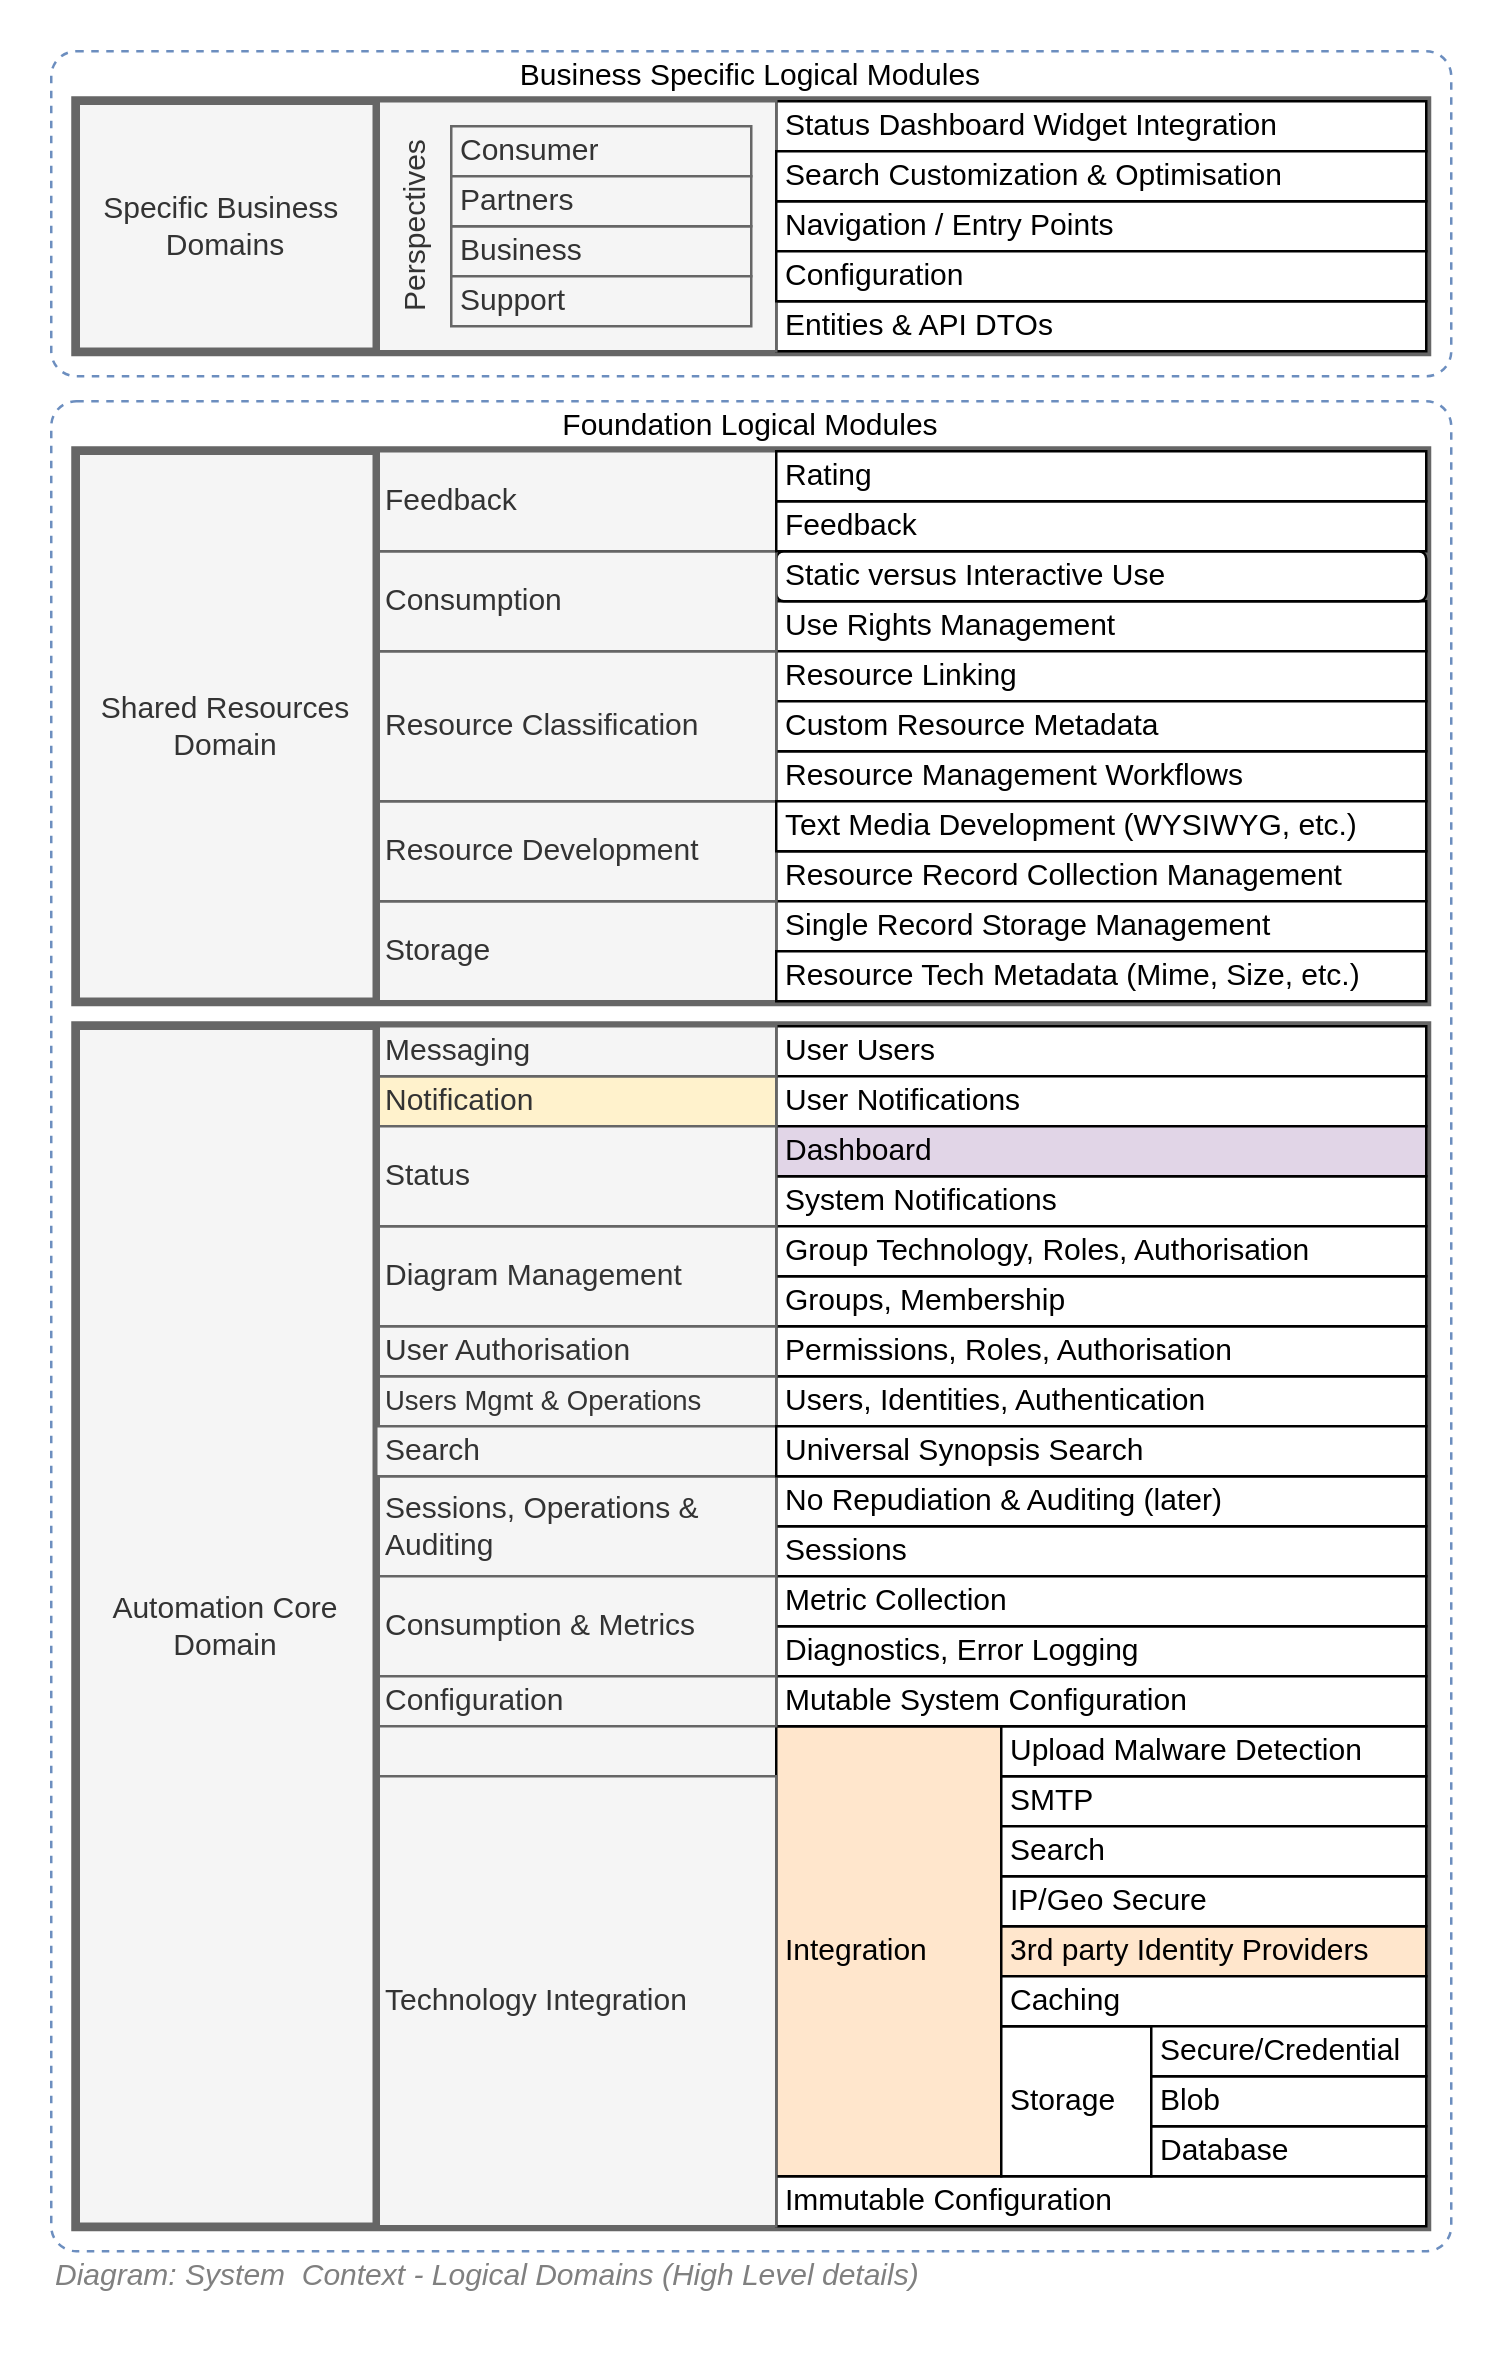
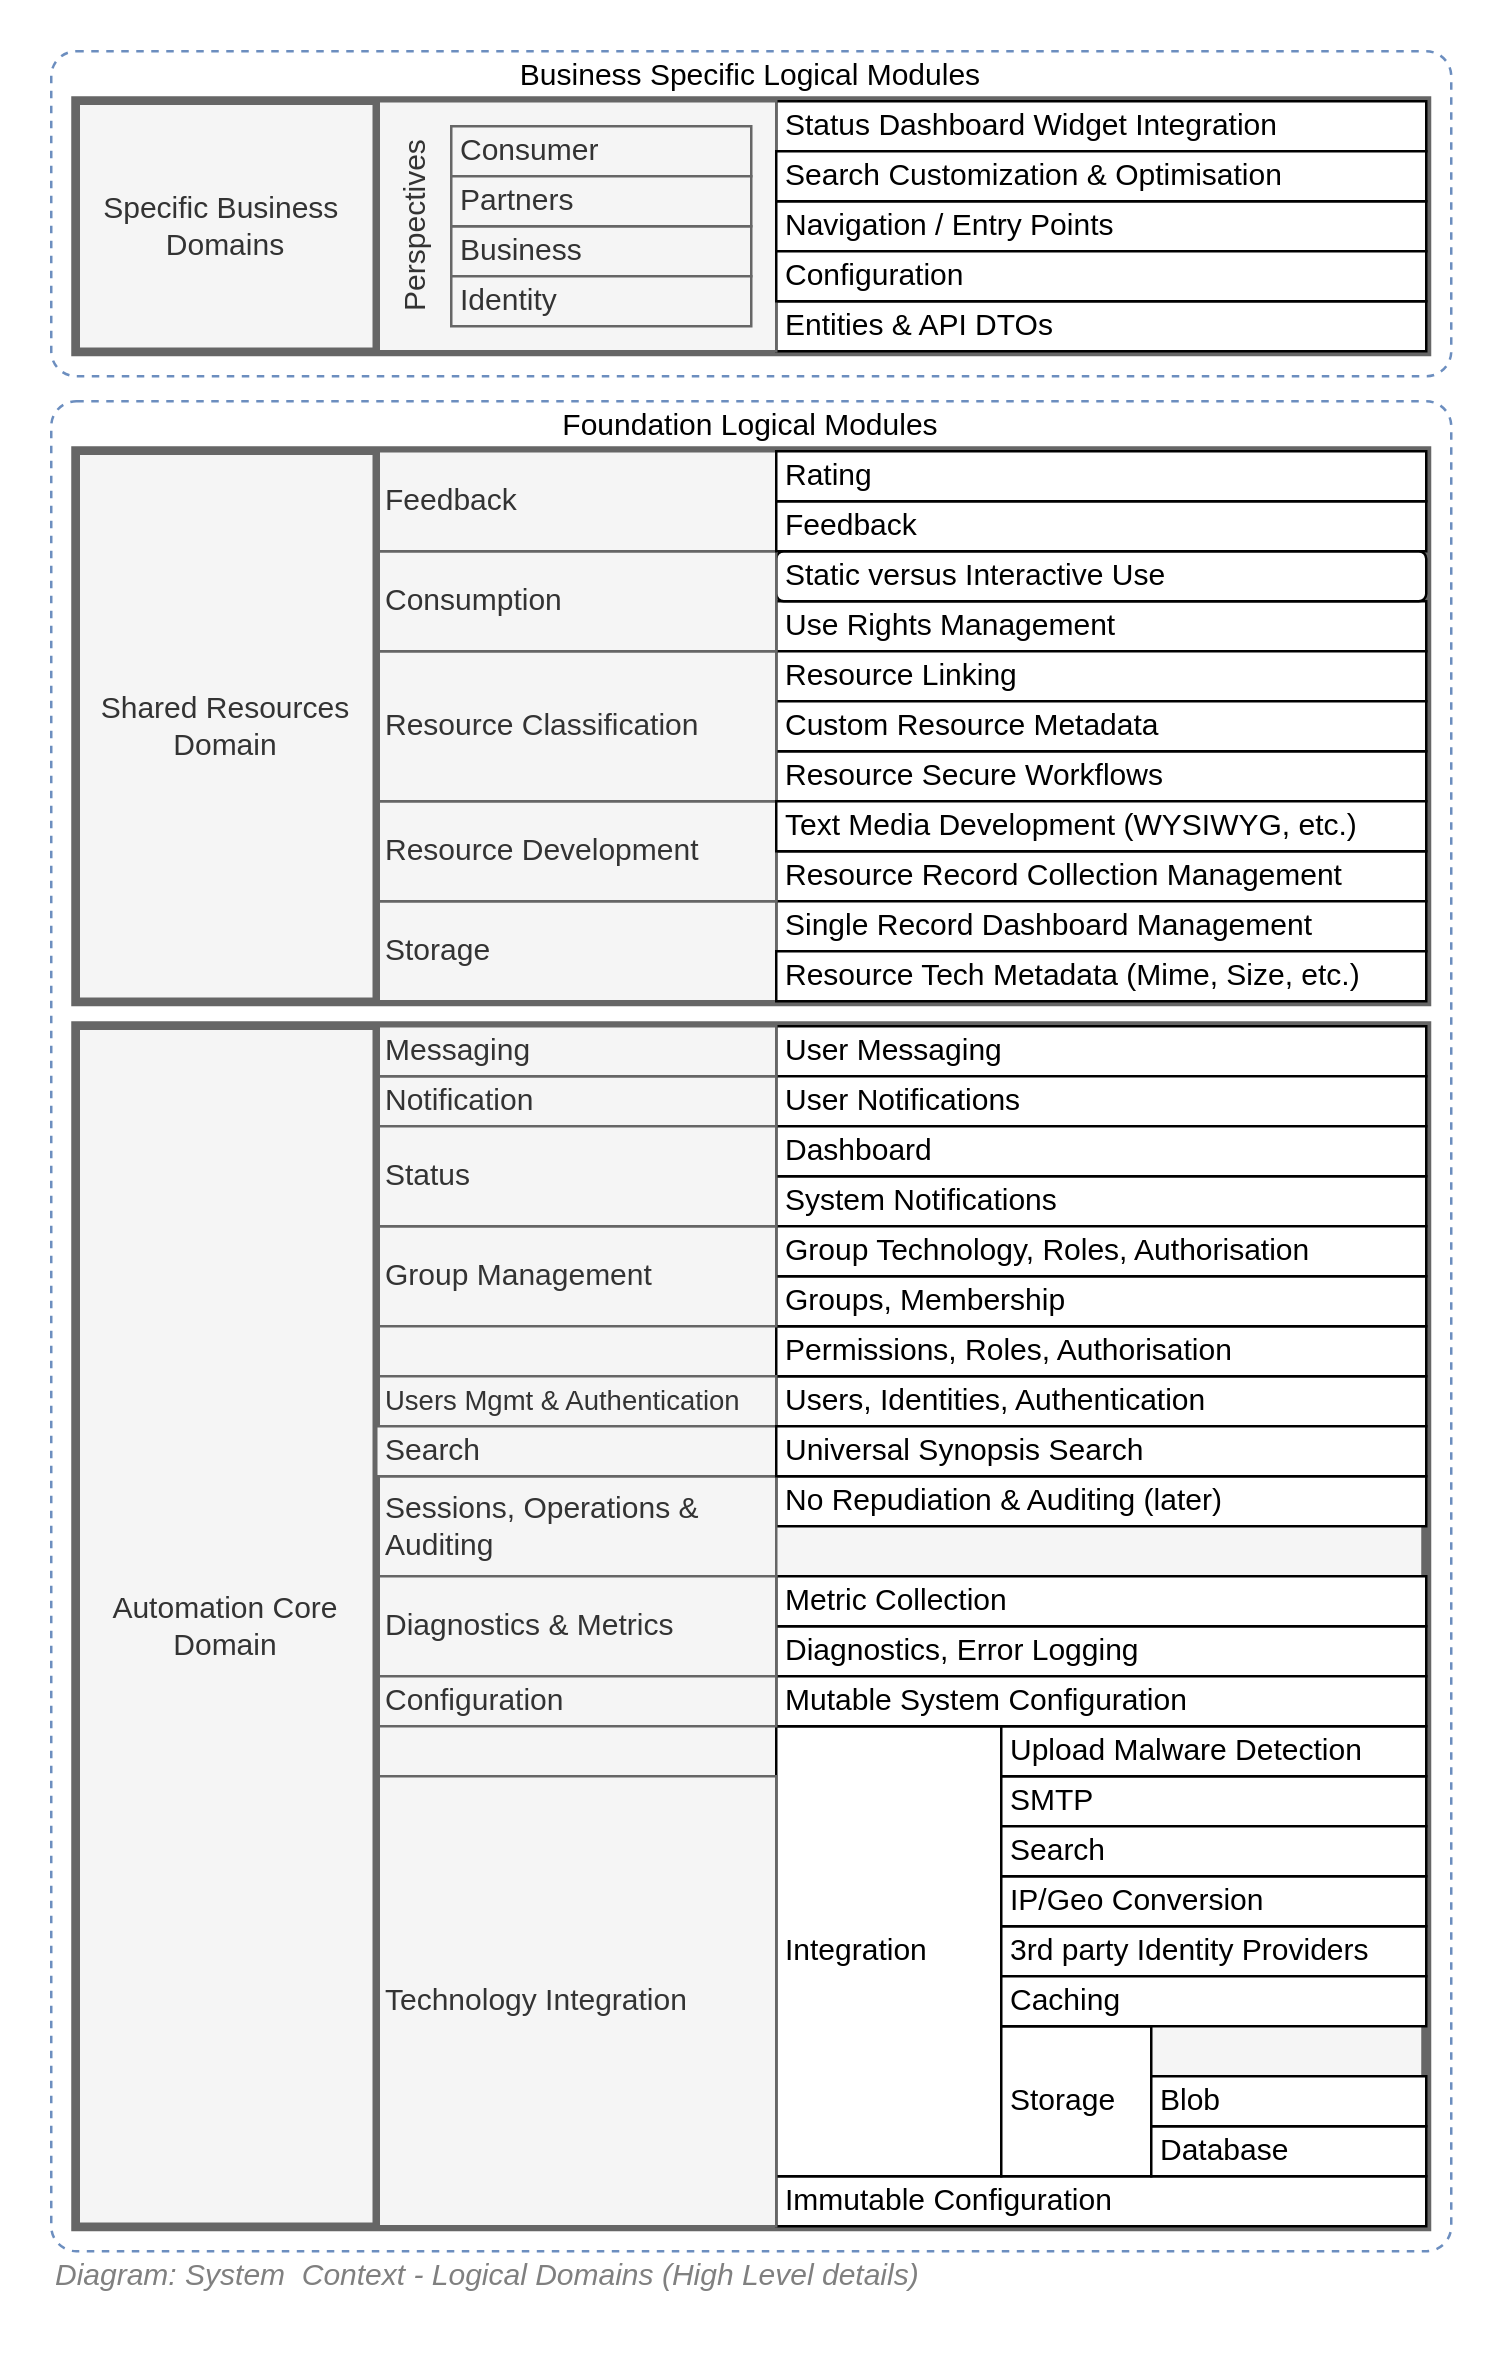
node "Support": label "Support" -> "Identity"
node "Resource Management Workflows": label "Resource Management Workflows" -> "Resource Secure Workflows"
node "Single Record Storage Management": label "Single Record Storage Management" -> "Single Record Dashboard Management"
node "User Users": label "User Users" -> "User Messaging"
node "Notification": fillcolor #fff2cc -> #f5f5f5
node "Dashboard": fillcolor #e1d5e7 -> #ffffff
node "Diagram Management": label "Diagram Management" -> "Group Management"
node "User Authorisation": removed
node "Users Mgmt & Operations": label "Users Mgmt & Operations" -> "Users Mgmt & Authentication"
node "Sessions": removed
node "Consumption & Metrics": label "Consumption & Metrics" -> "Diagnostics & Metrics"
node "IP/Geo Secure": label "IP/Geo Secure" -> "IP/Geo Conversion"
node "Integration": fillcolor #ffe6cc -> #ffffff
node "3rd party Identity Providers": fillcolor #ffe6cc -> #ffffff
node "Secure/Credential": removed
